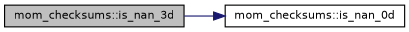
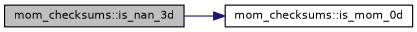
node "mom_checksums::is_nan_0d": label "mom_checksums::is_nan_0d" -> "mom_checksums::is_mom_0d"
